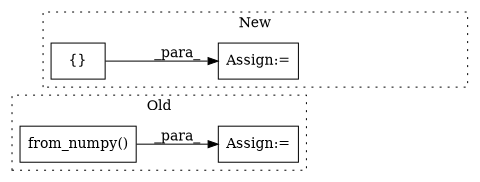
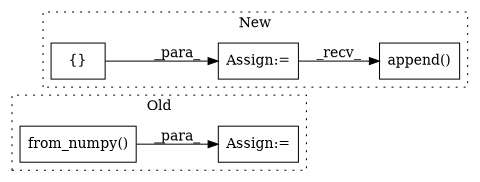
node "append()": added
